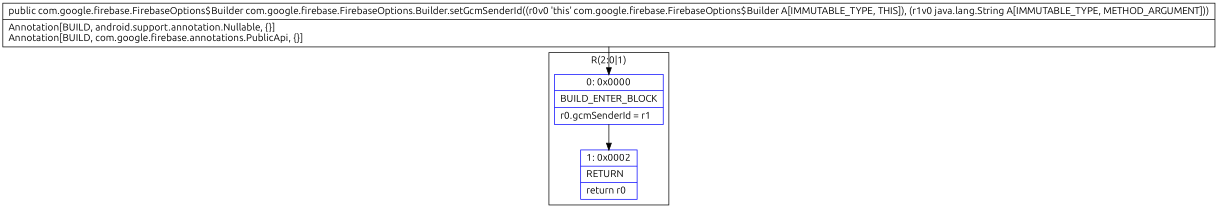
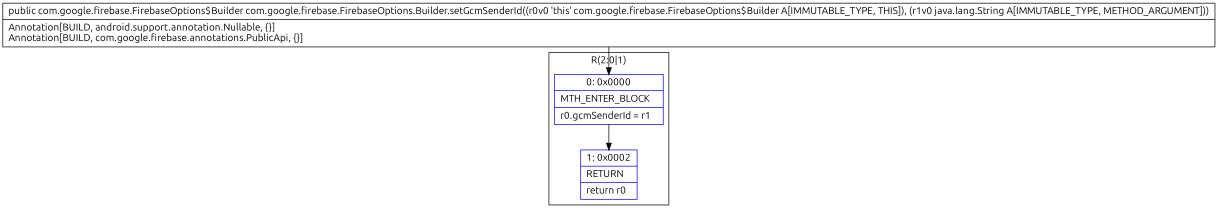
node "0: 0x0000": text "BUILD_ENTER_BLOCK" -> "MTH_ENTER_BLOCK"
